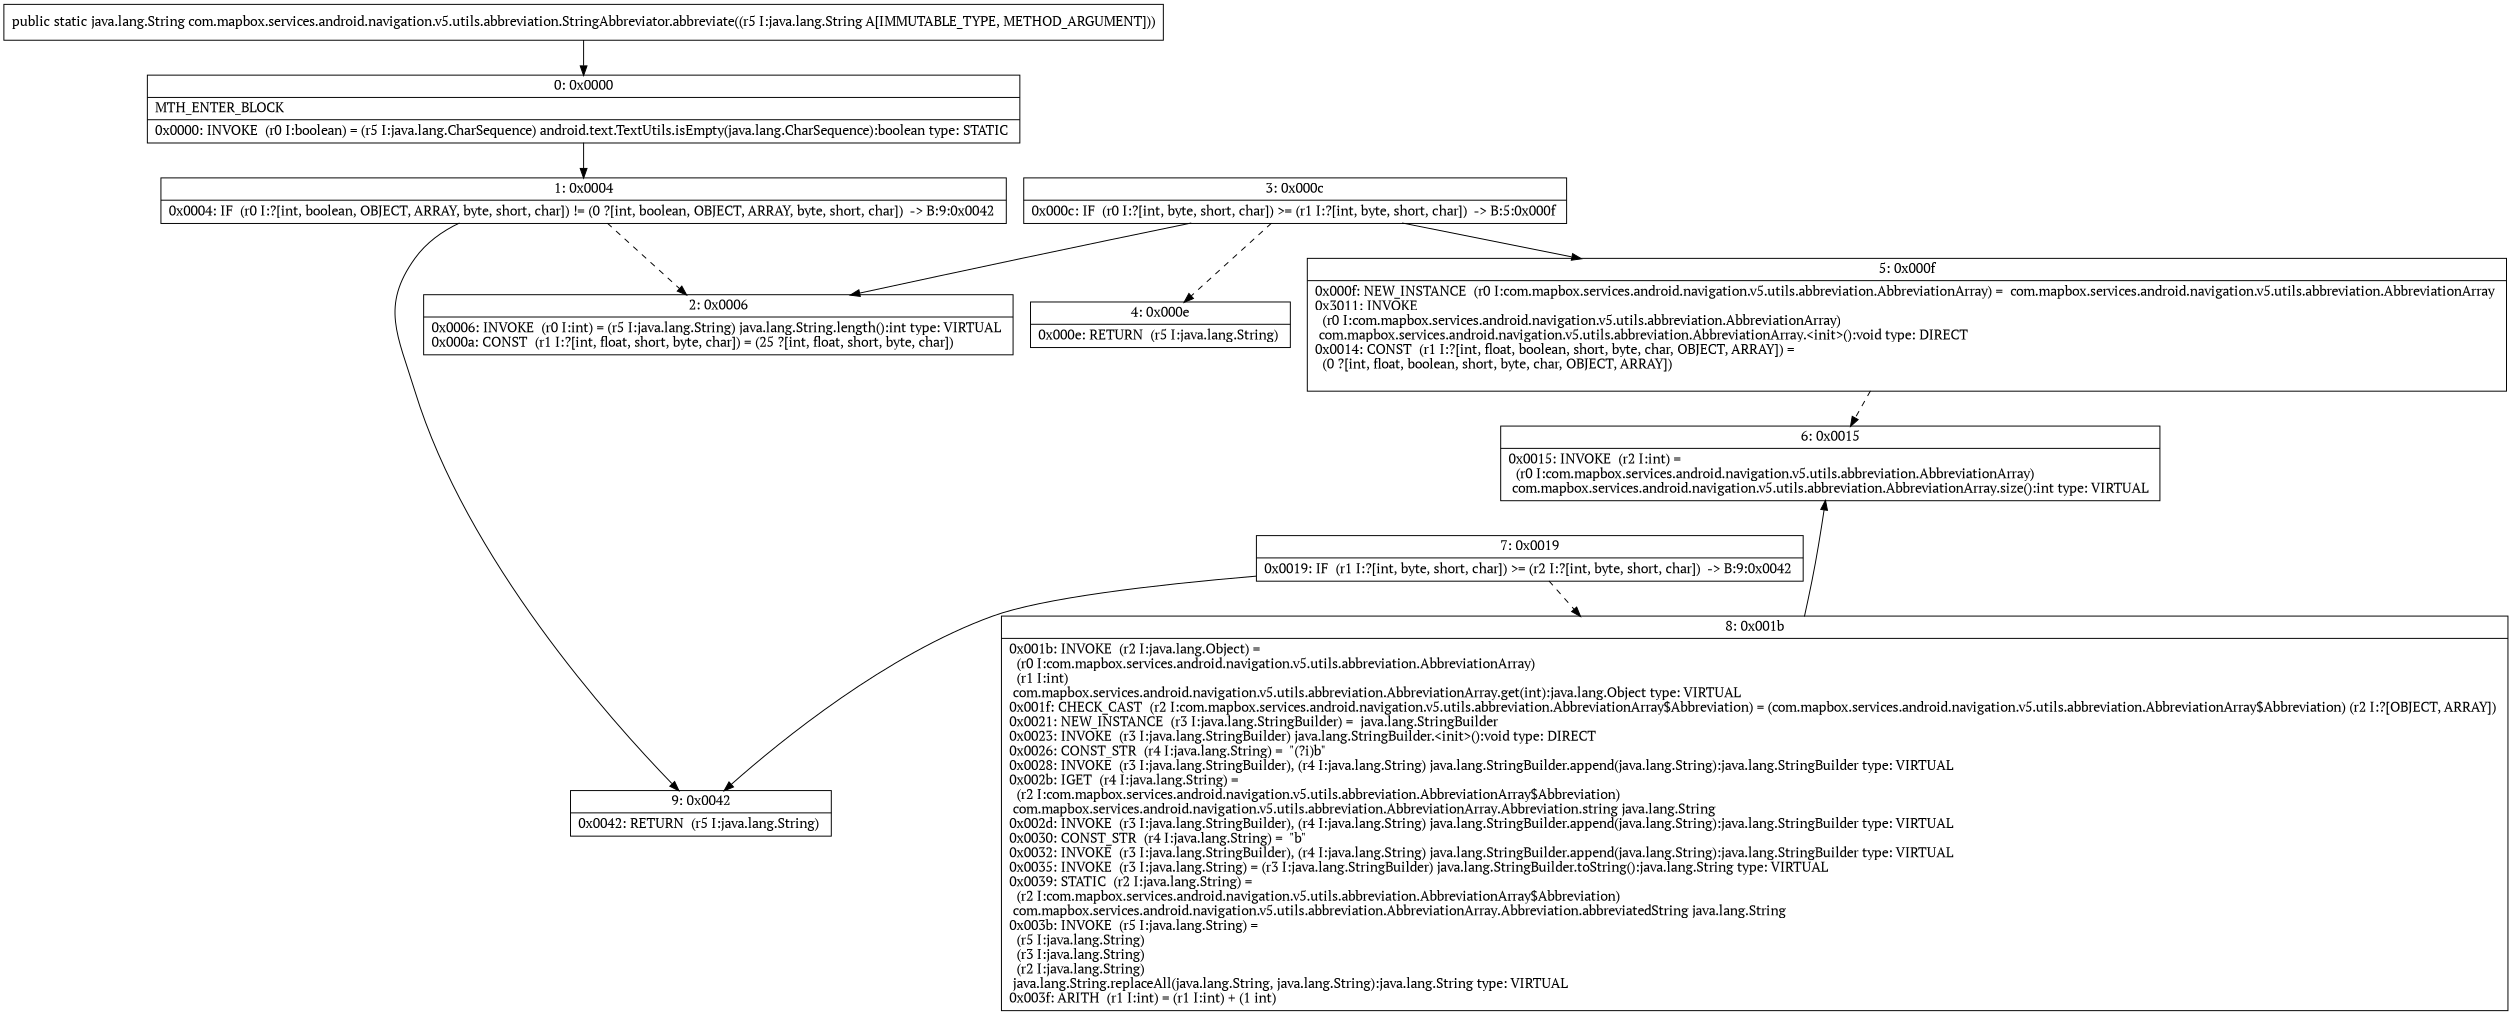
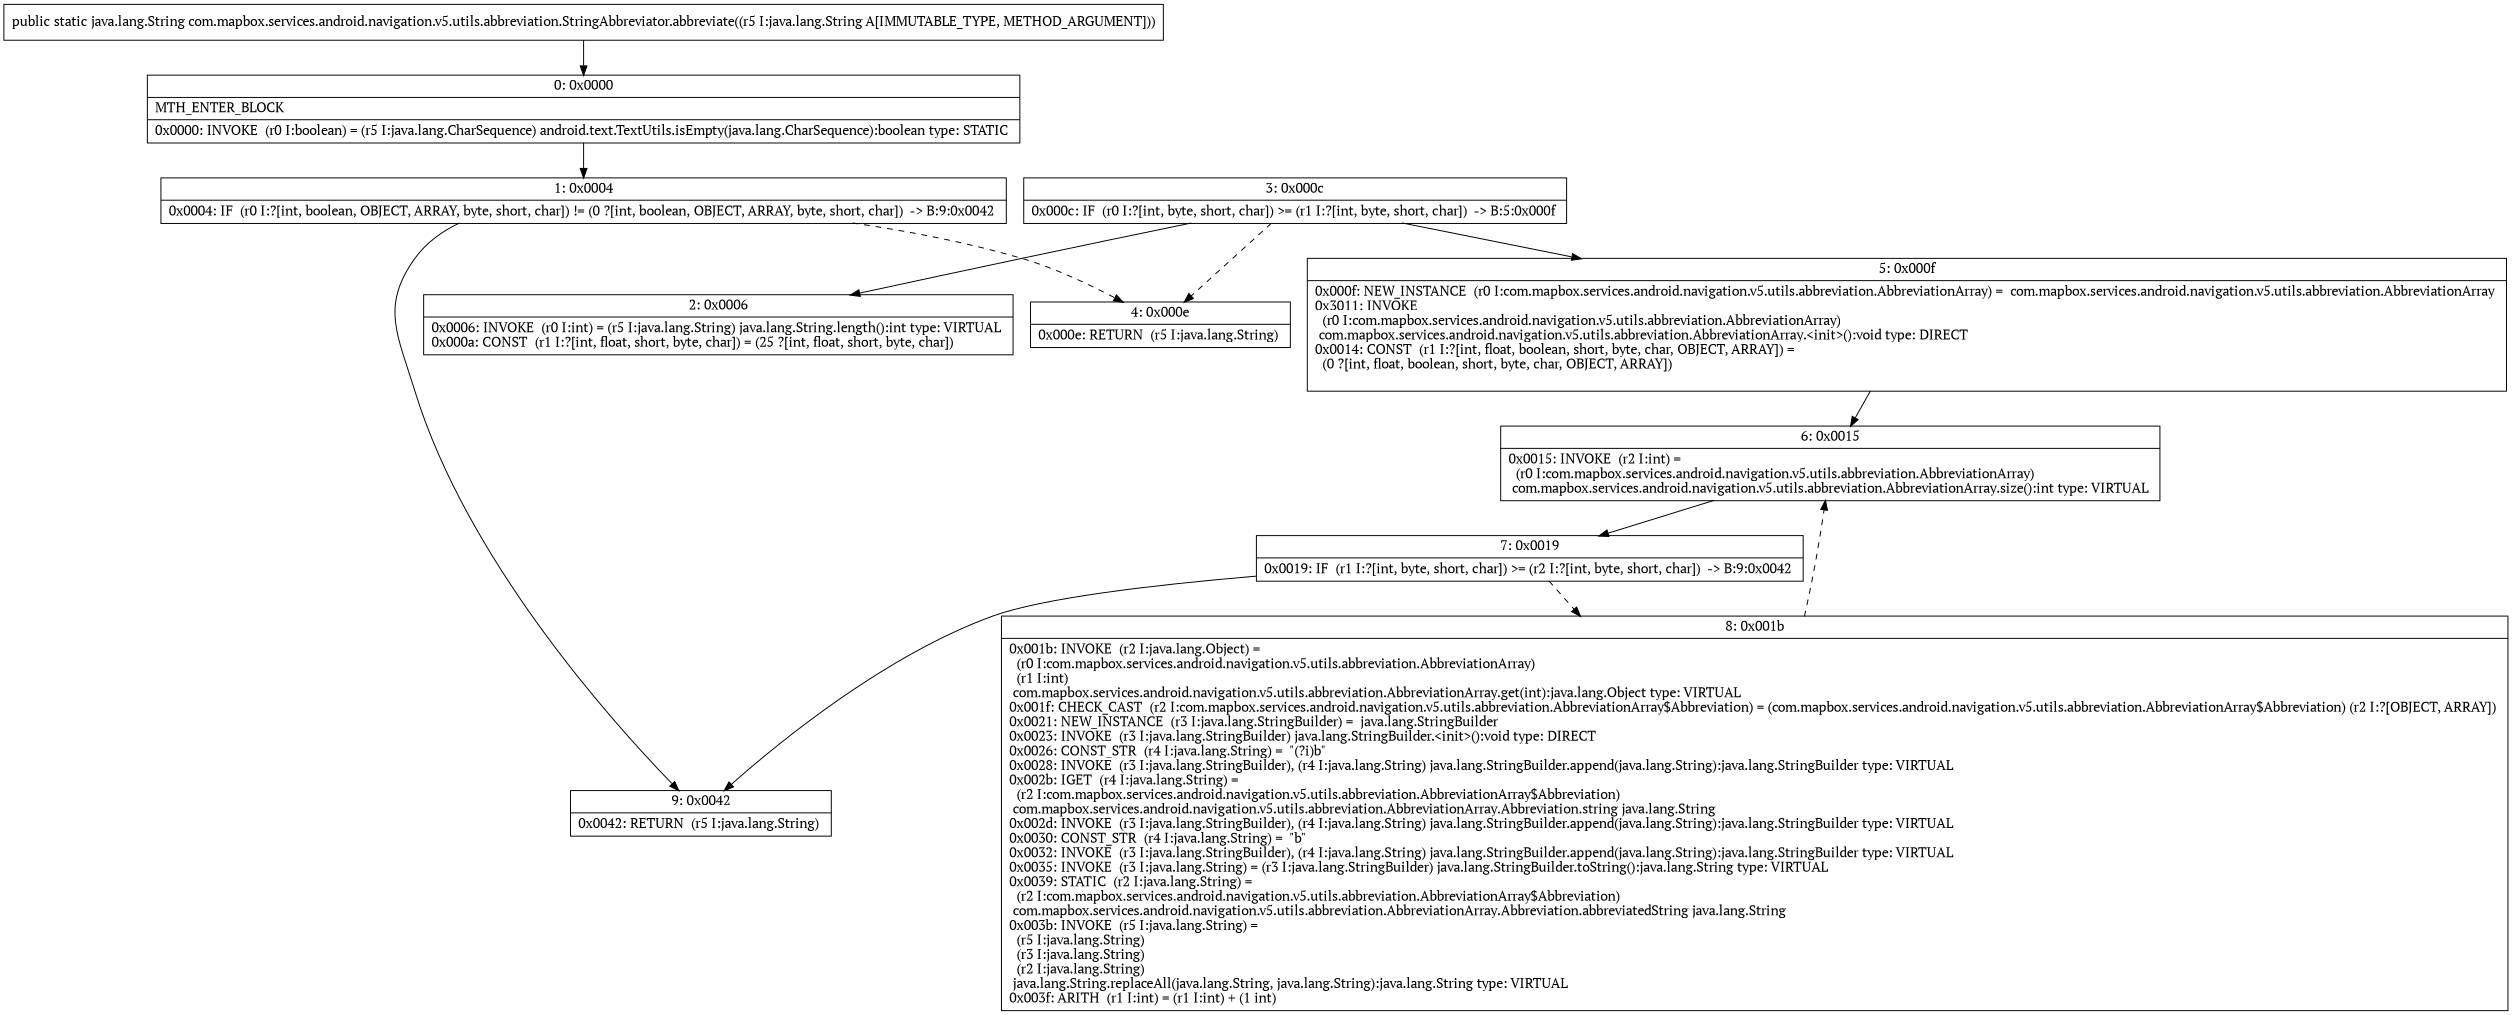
edge "1: 0x0004" -> "2: 0x0006": now "1: 0x0004" -> "4: 0x000e"
edge "5: 0x000f" -> "6: 0x0015": style dashed -> solid
edge "6: 0x0015" -> "7: 0x0019": added
edge "8: 0x001b" -> "6: 0x0015": style solid -> dashed
